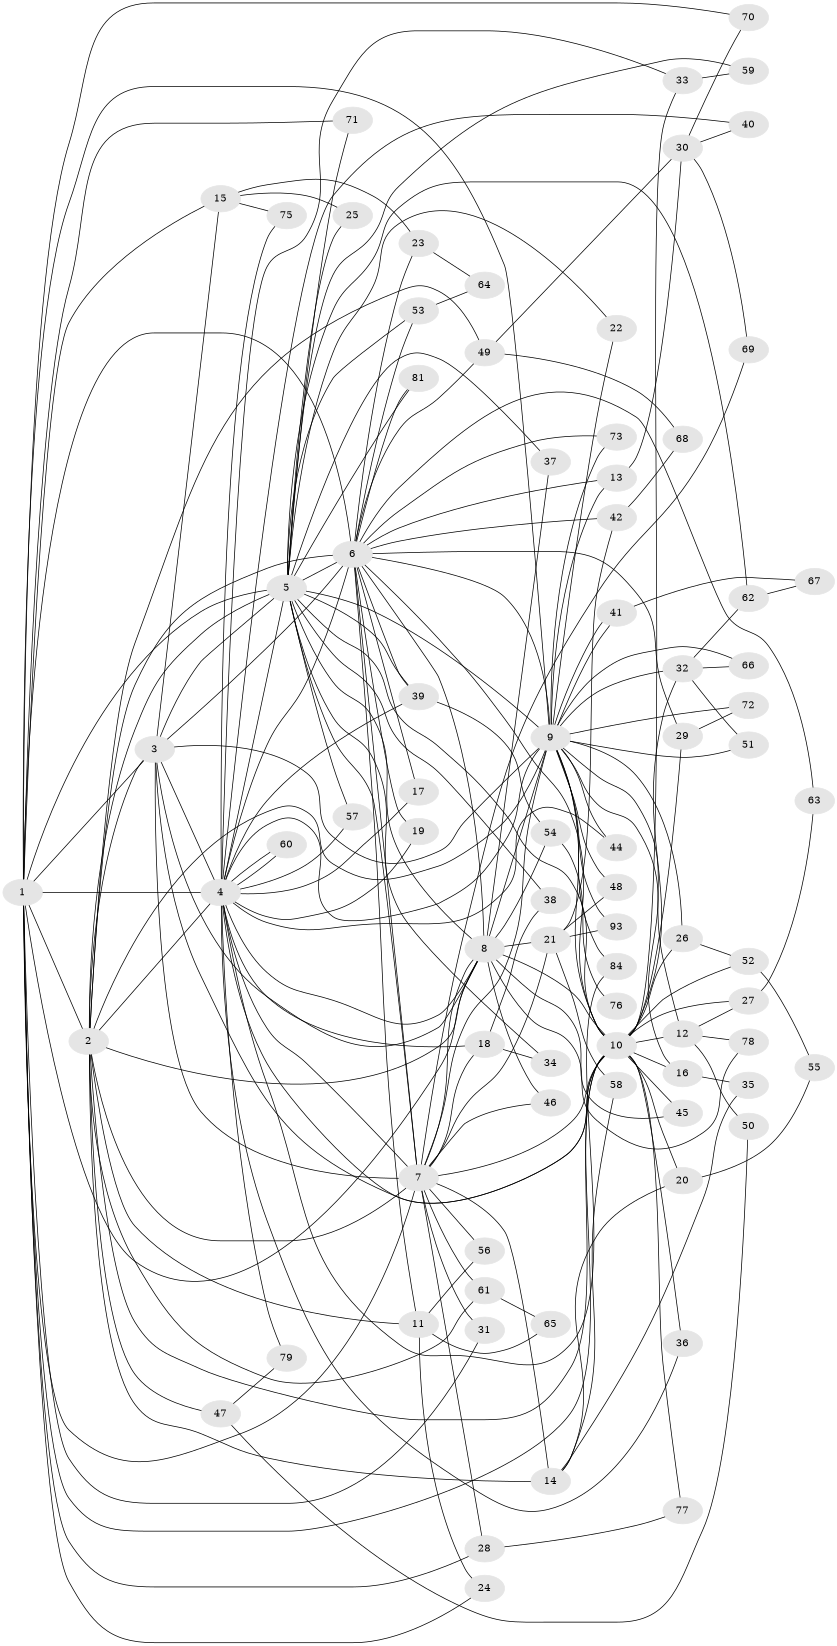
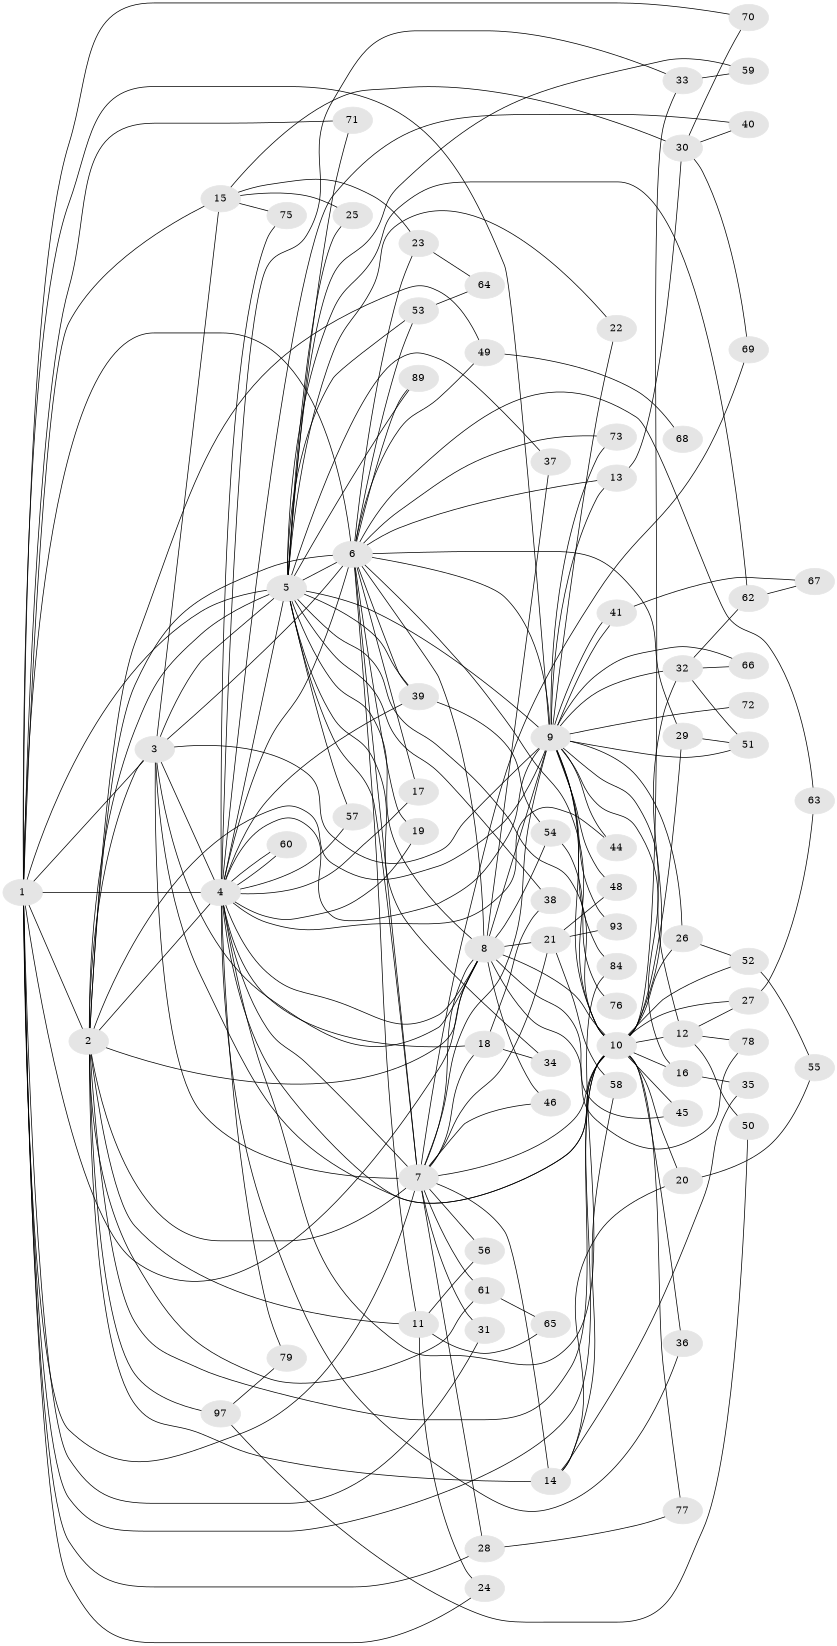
edge "30" -- "49": now "30" -- "15"
node "81": label "81" -> "89"
node "42": removed
edge "72" -- "29": now "51" -- "29"
node "47": label "47" -> "97"
